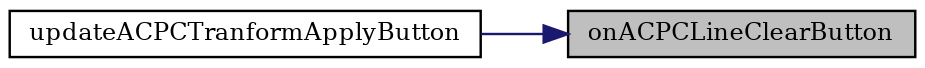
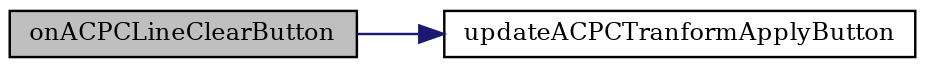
edge "updateACPCTranformApplyButton" -> "onACPCLineClearButton": reversed
